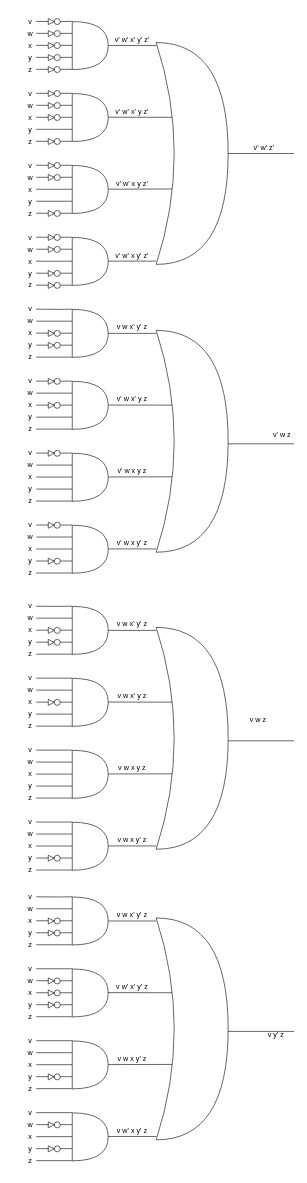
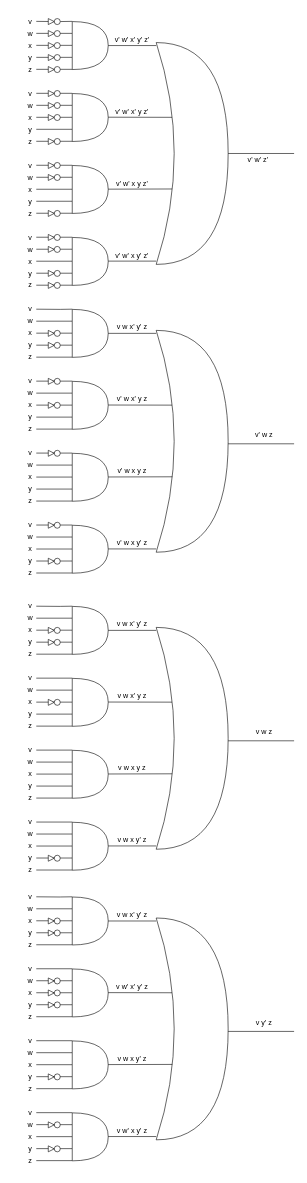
node "v' w' z'": moved (264, 147) -> (258, 159)
node "v' w z": moved (282, 435) -> (264, 435)
node "v w z": moved (258, 721) -> (264, 733)
node "v y' z": moved (276, 1035) -> (264, 1023)
